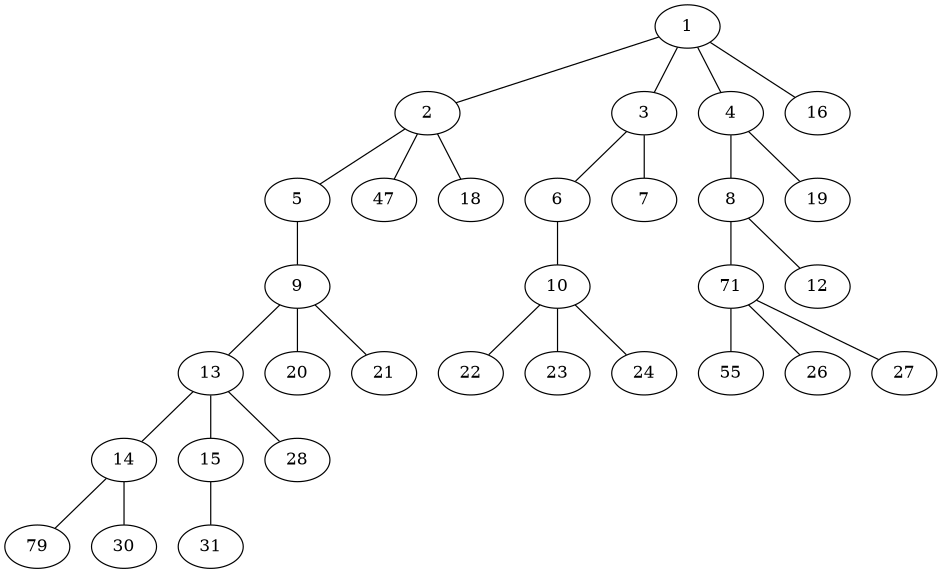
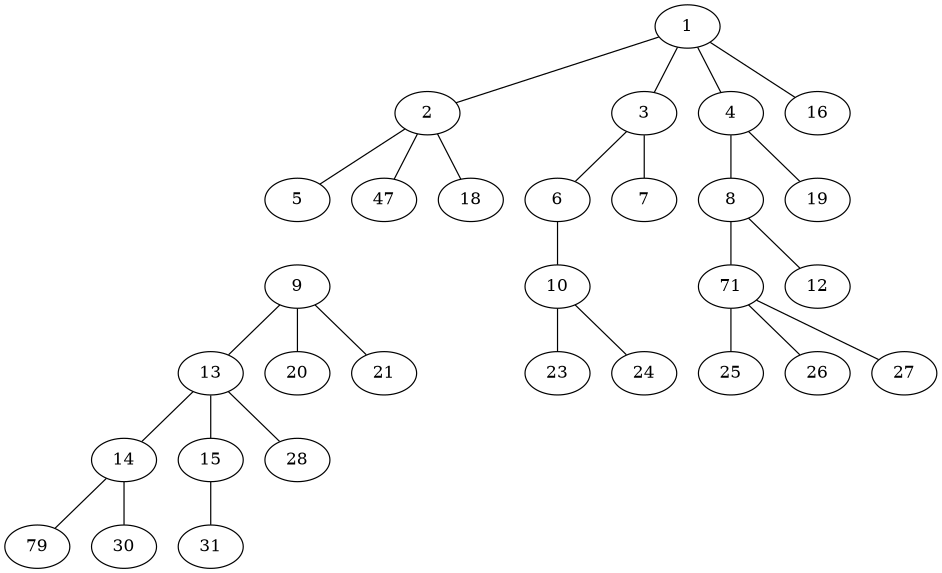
edge "5" -- "9": removed
node "22": removed
node "55": label "55" -> "25"
